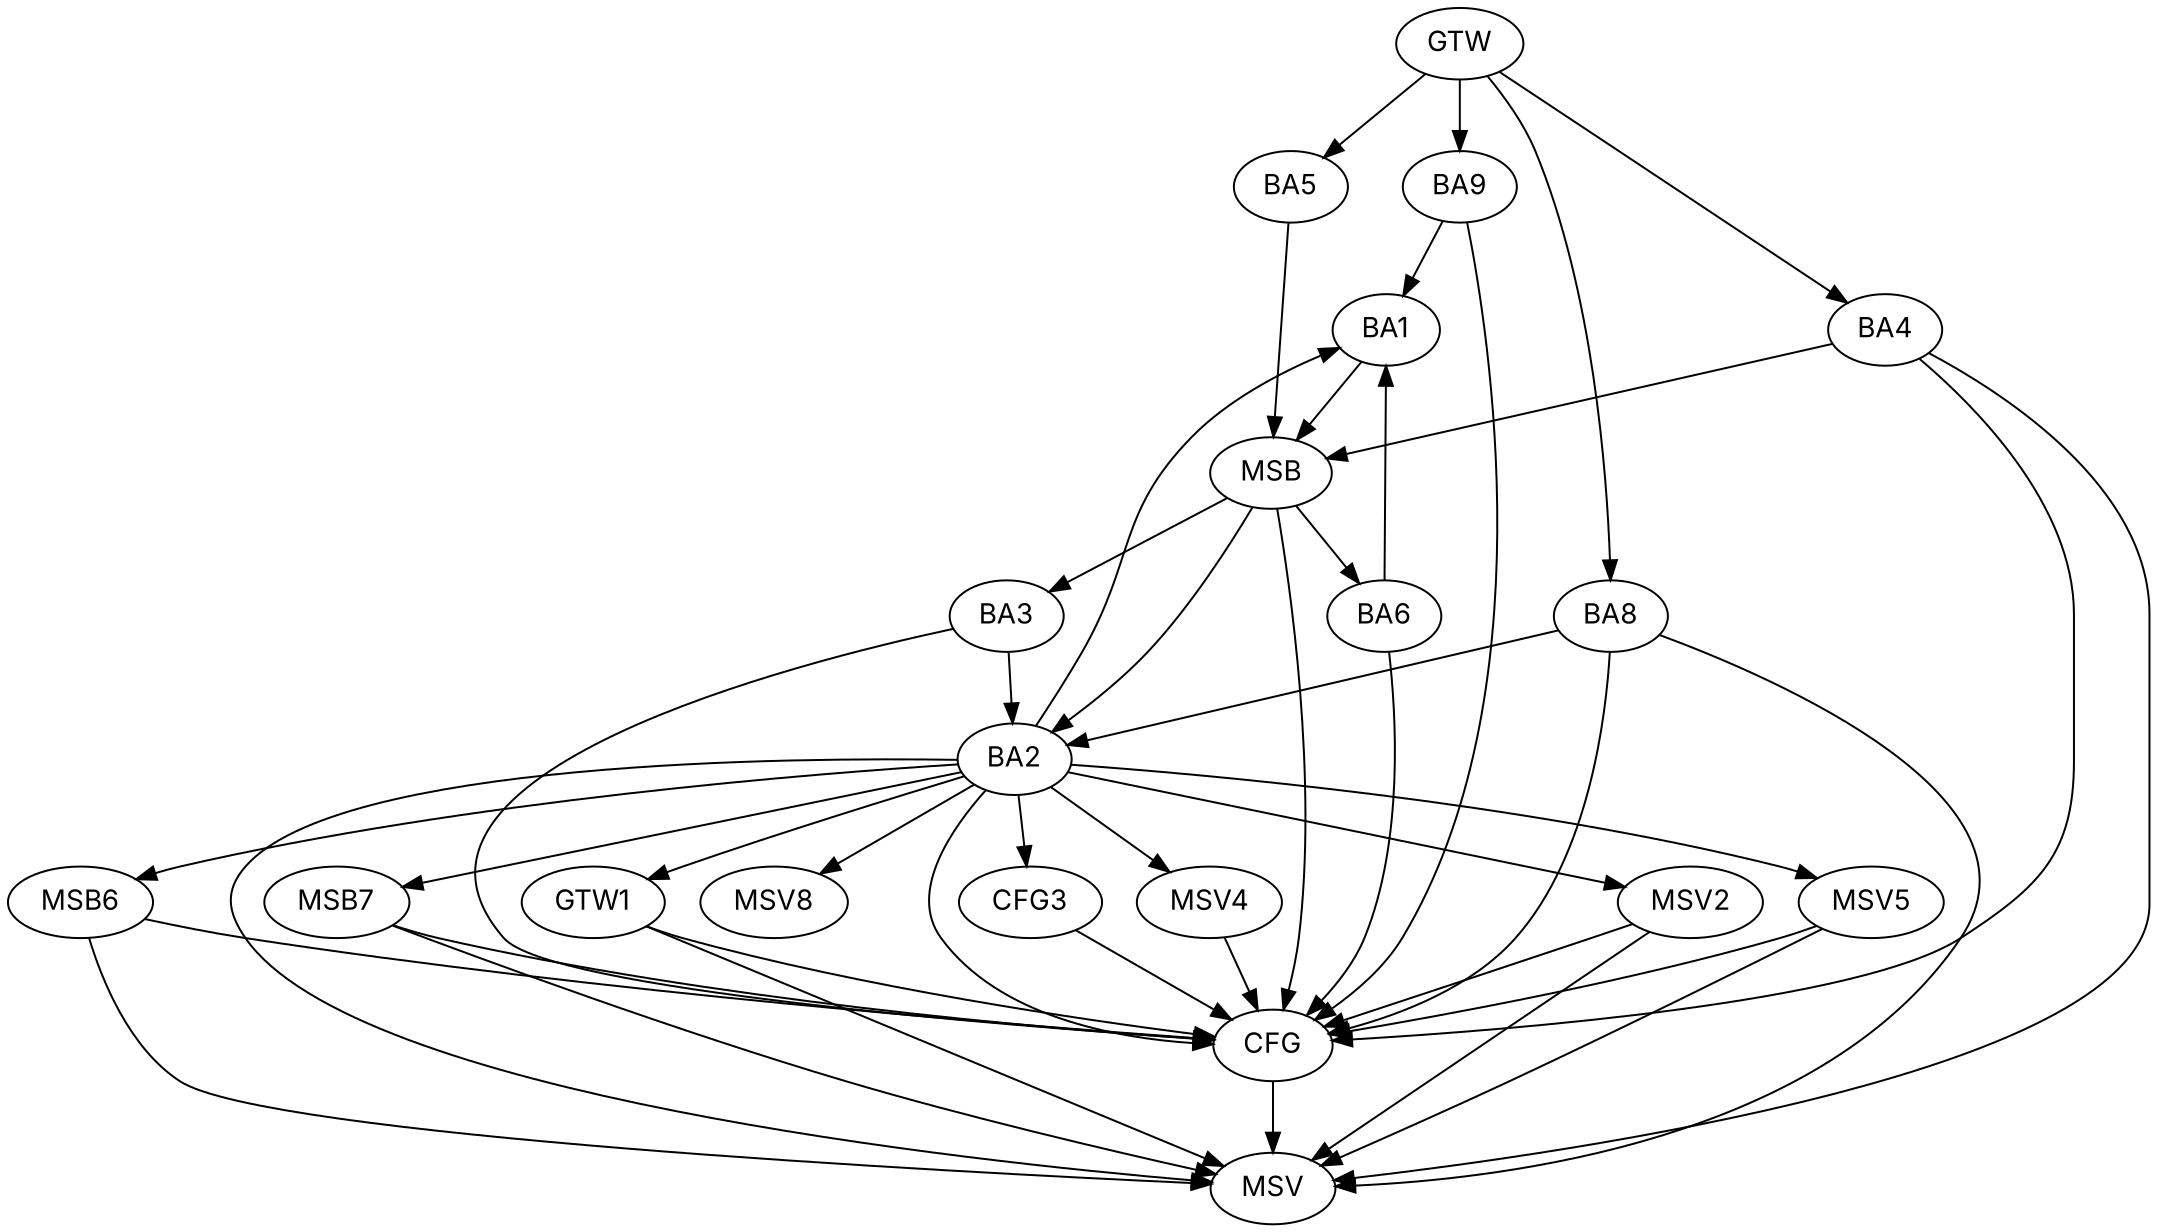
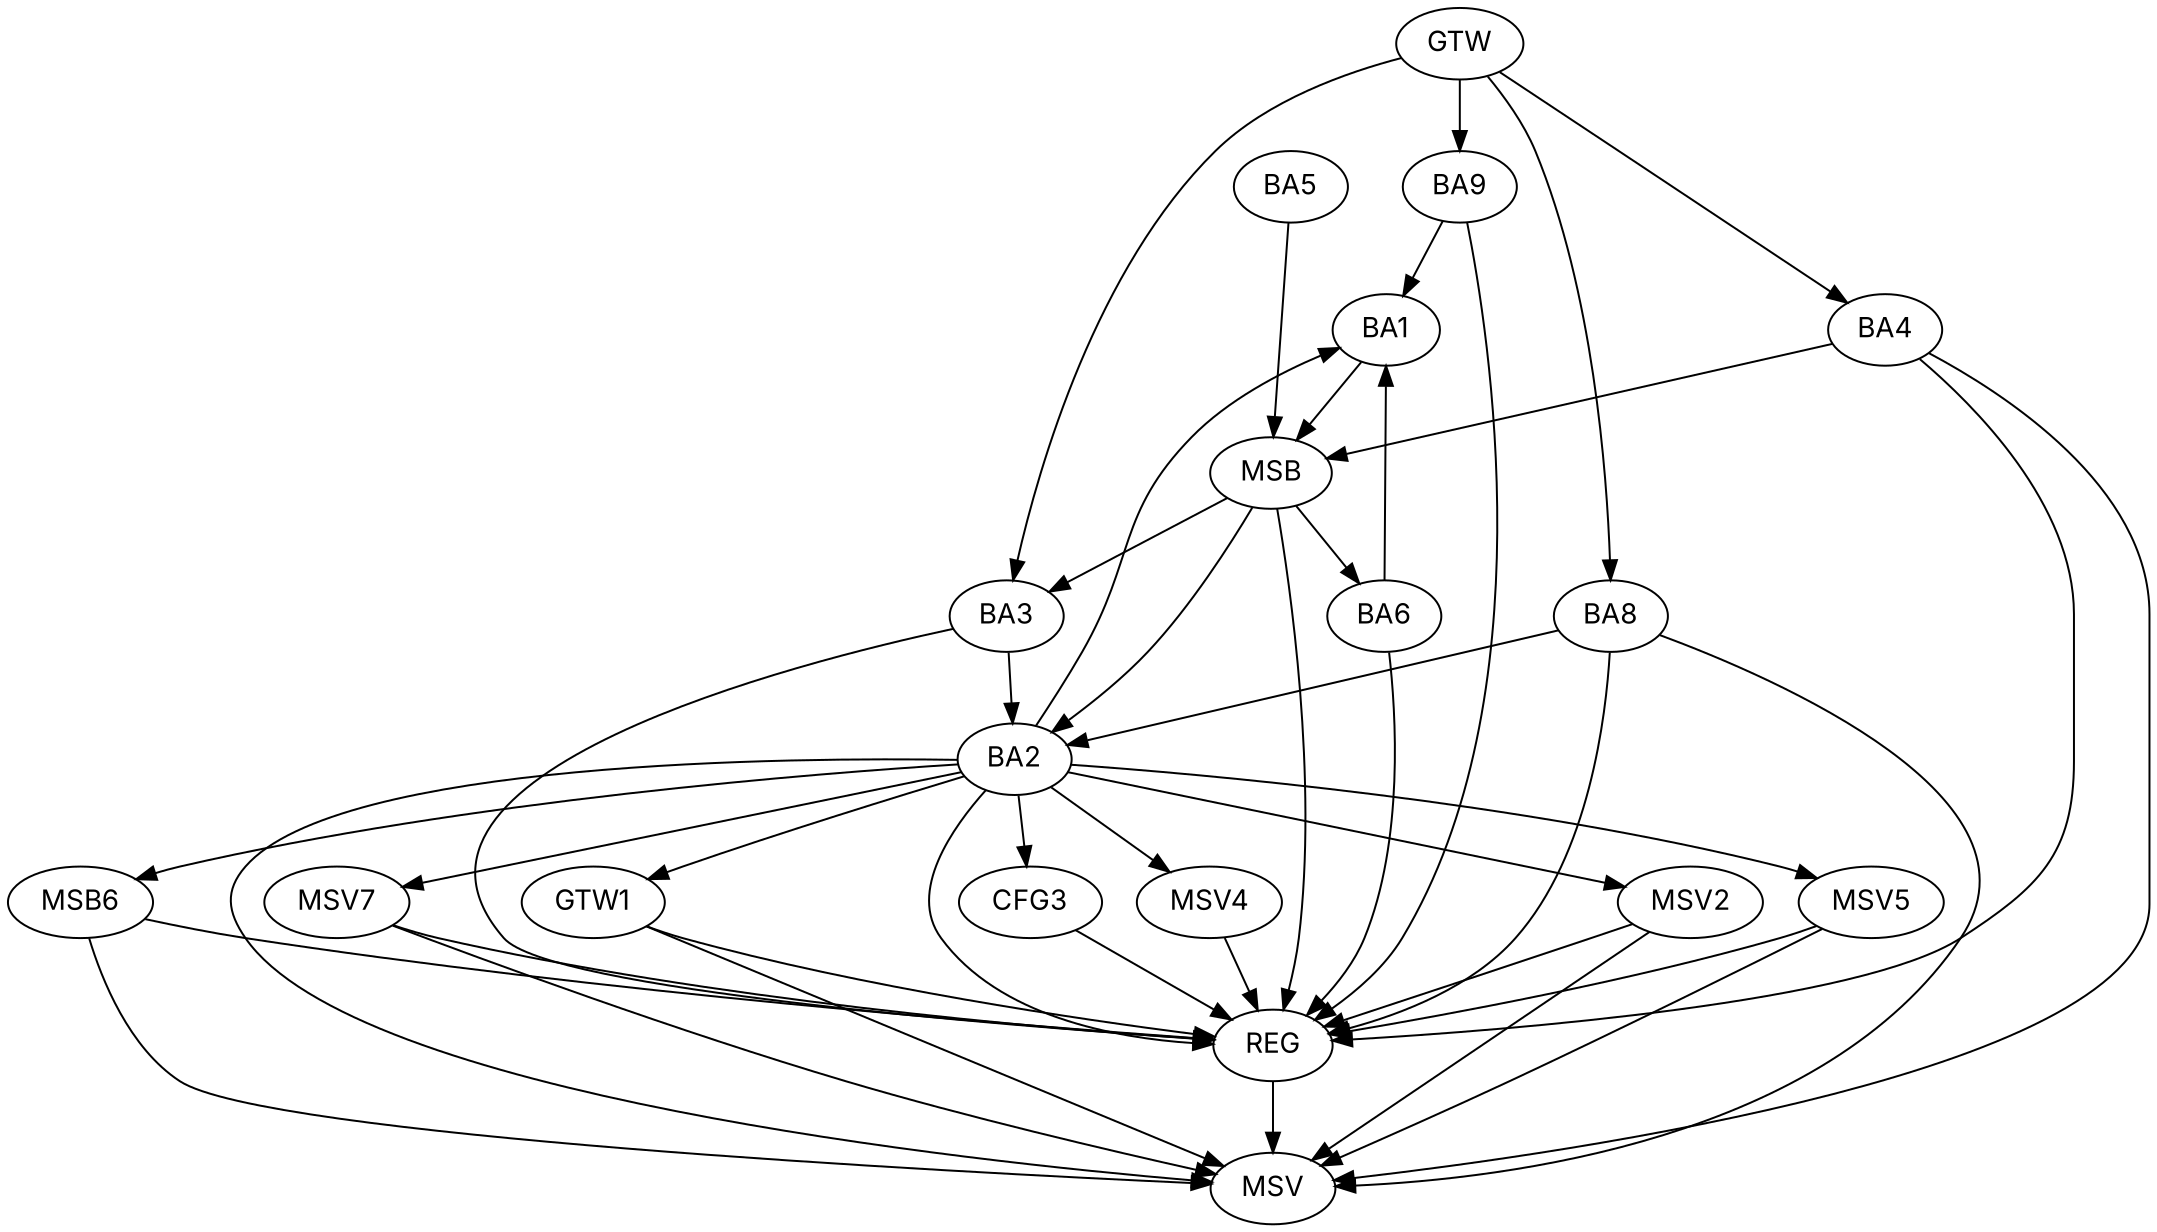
edge "GTW" -> "BA5": now "GTW" -> "BA3"
node "MSB7": label "MSB7" -> "MSV7"
node "MSV8": removed
node "CFG": label "CFG" -> "REG"
